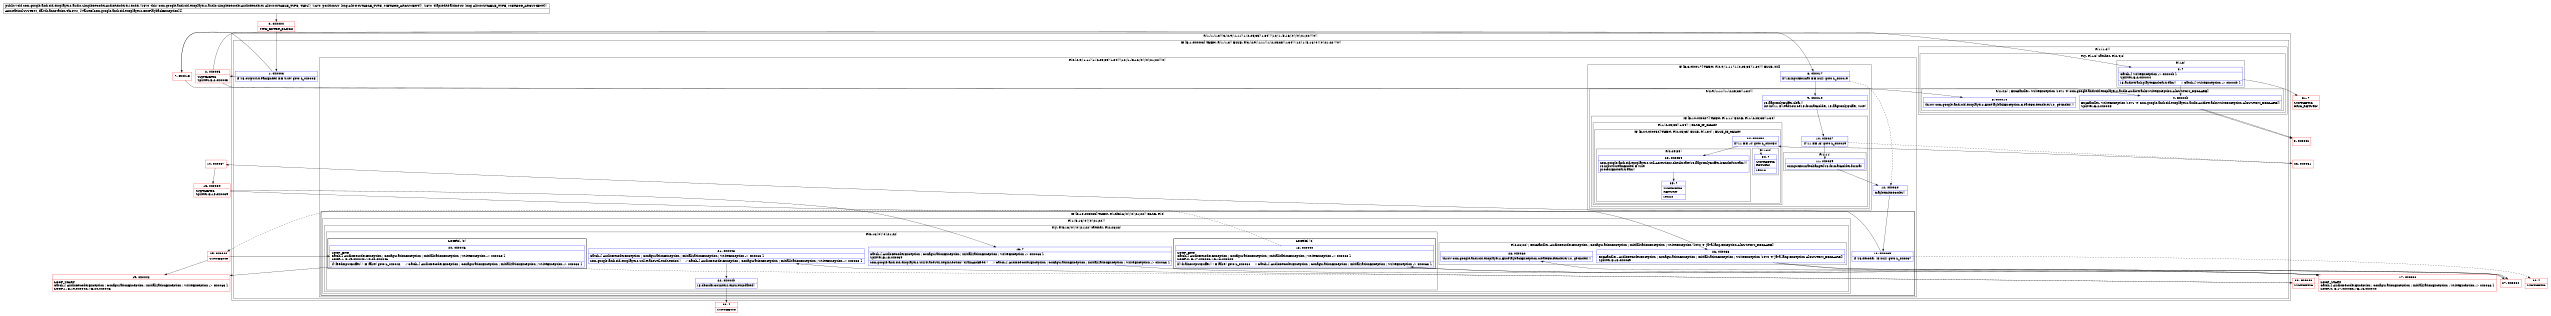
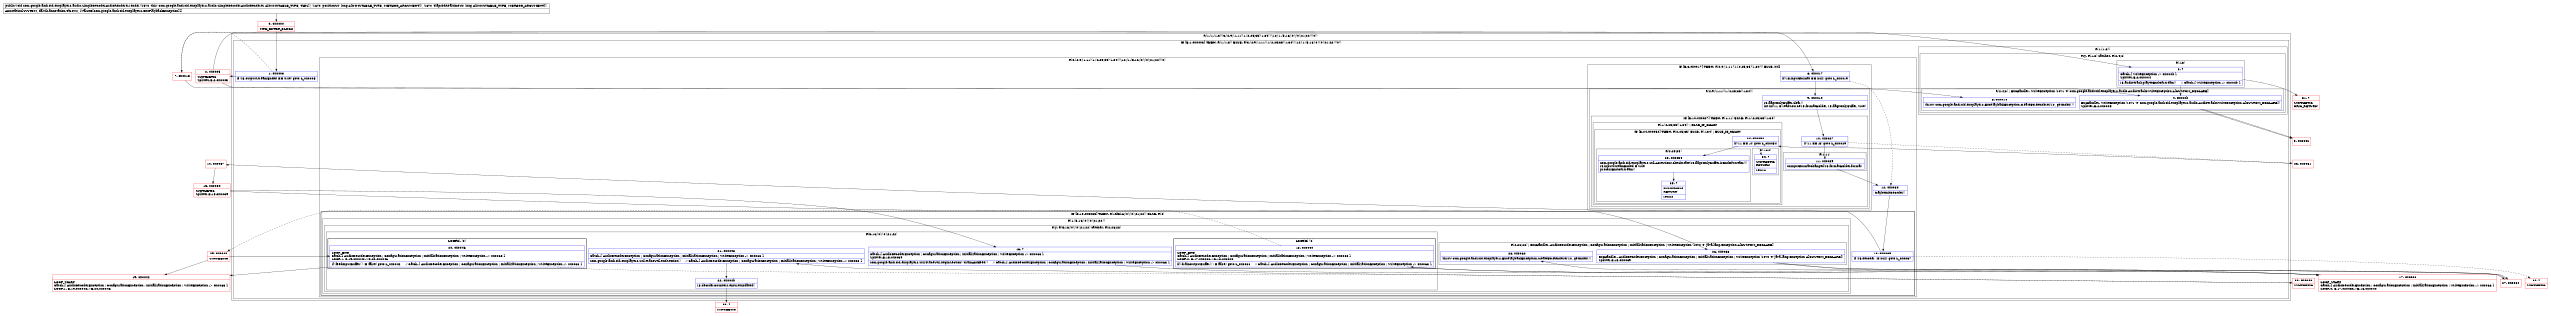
edge "1: 0x0003" -> "7: 0x0015": style solid -> dashed
node "35: ?": text "SYNTHETIC" -> "IMMUTABLE"
